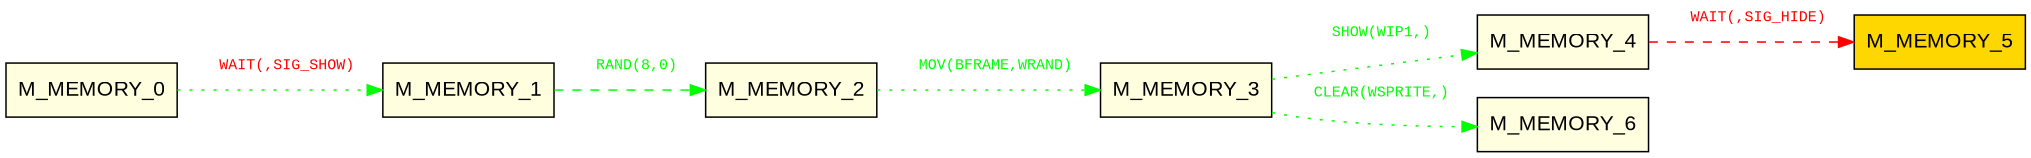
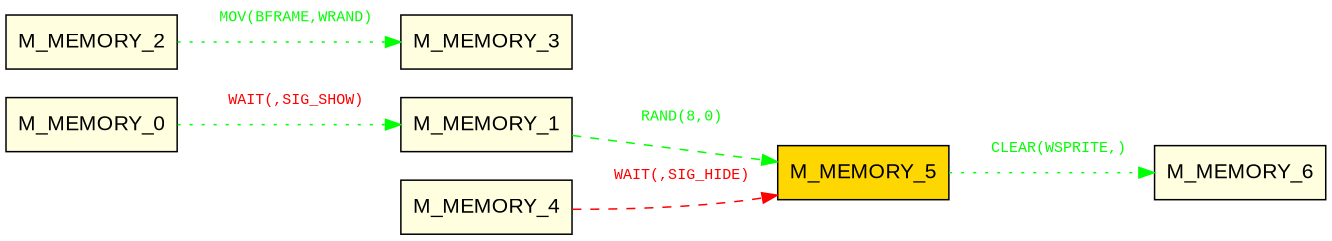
edge "M_MEMORY_3" -> "M_MEMORY_4": removed, label "SHOW(WIP1,)"
edge "M_MEMORY_1" -> "M_MEMORY_2": now "M_MEMORY_1" -> "M_MEMORY_5"
edge "M_MEMORY_3" -> "M_MEMORY_6": now "M_MEMORY_5" -> "M_MEMORY_6"
